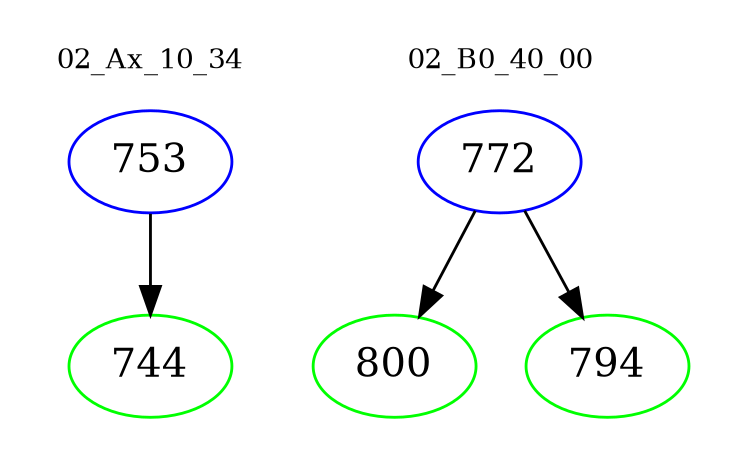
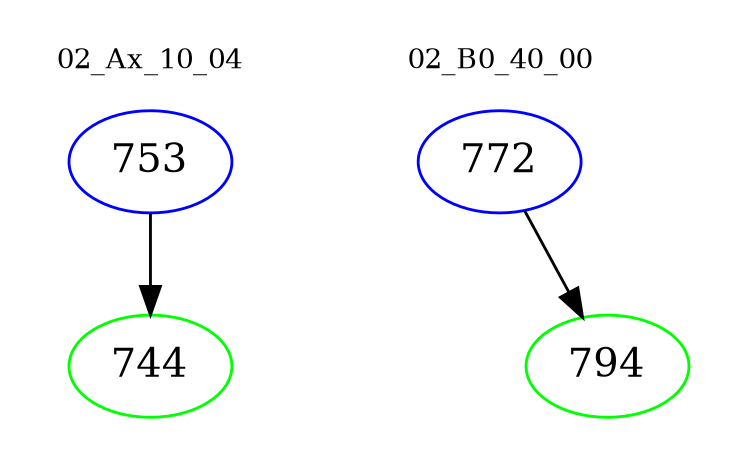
cluster "02_Ax_10_34": label "02_Ax_10_34" -> "02_Ax_10_04"
node "800": removed
